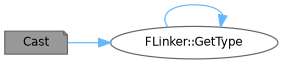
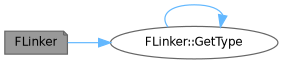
node "Cast": label "Cast" -> "FLinker"
